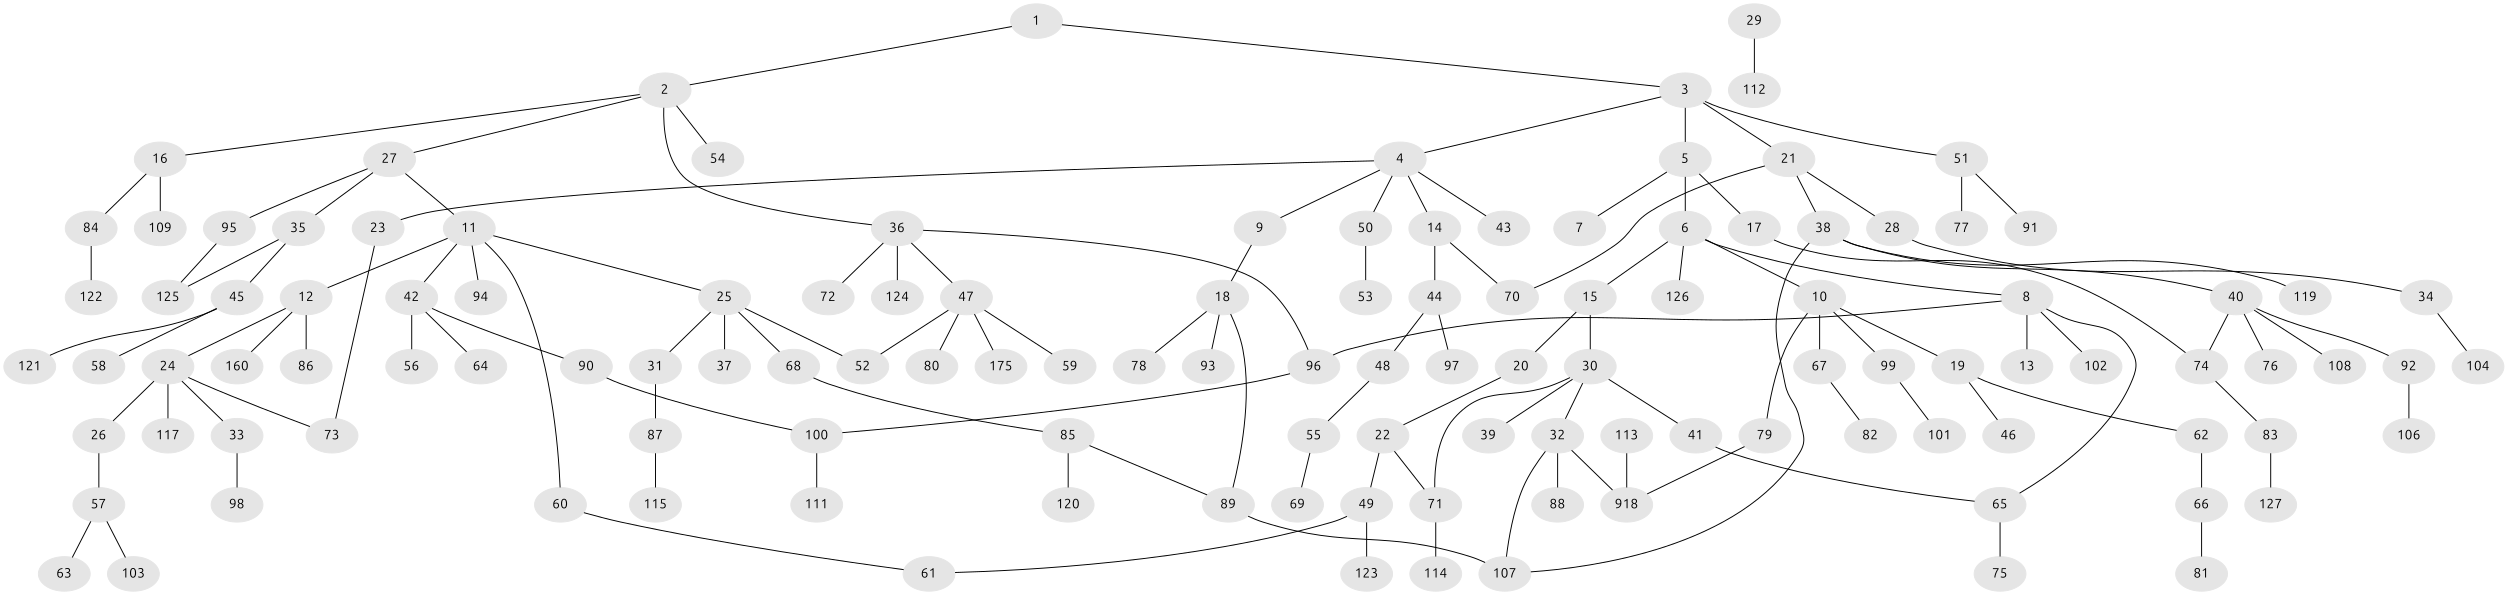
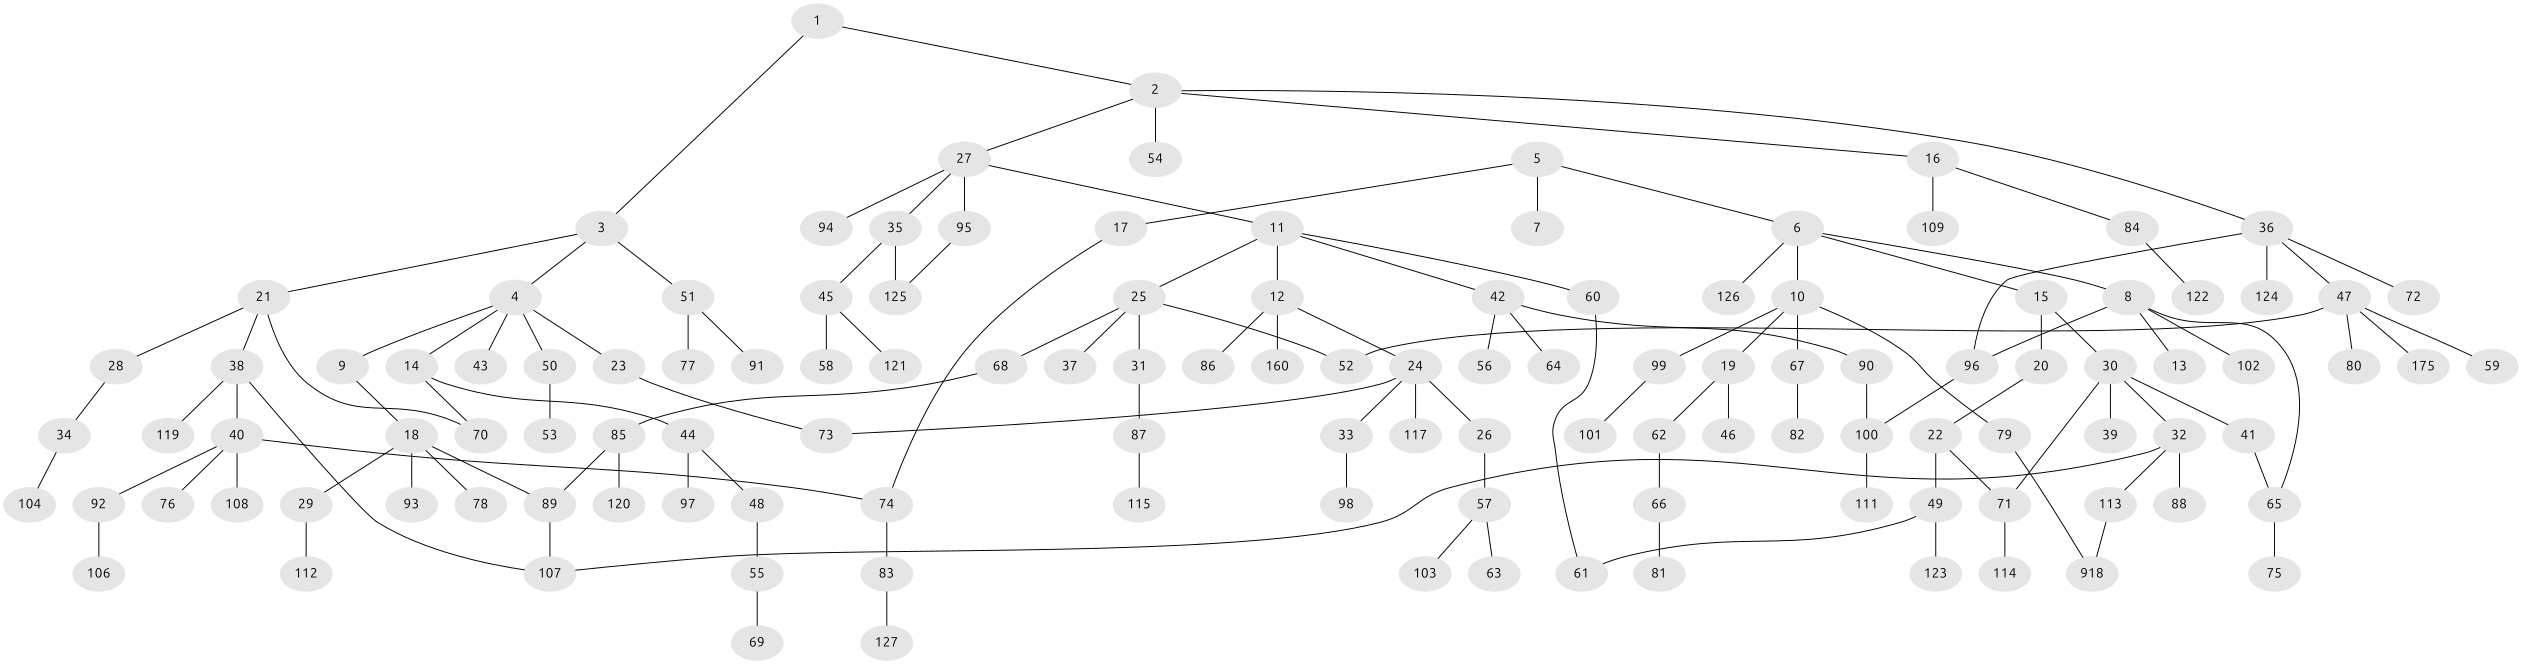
edge "3" -- "5": removed
edge "11" -- "94": now "27" -- "94"
edge "18" -- "29": added
edge "32" -- "918": now "32" -- "113"
